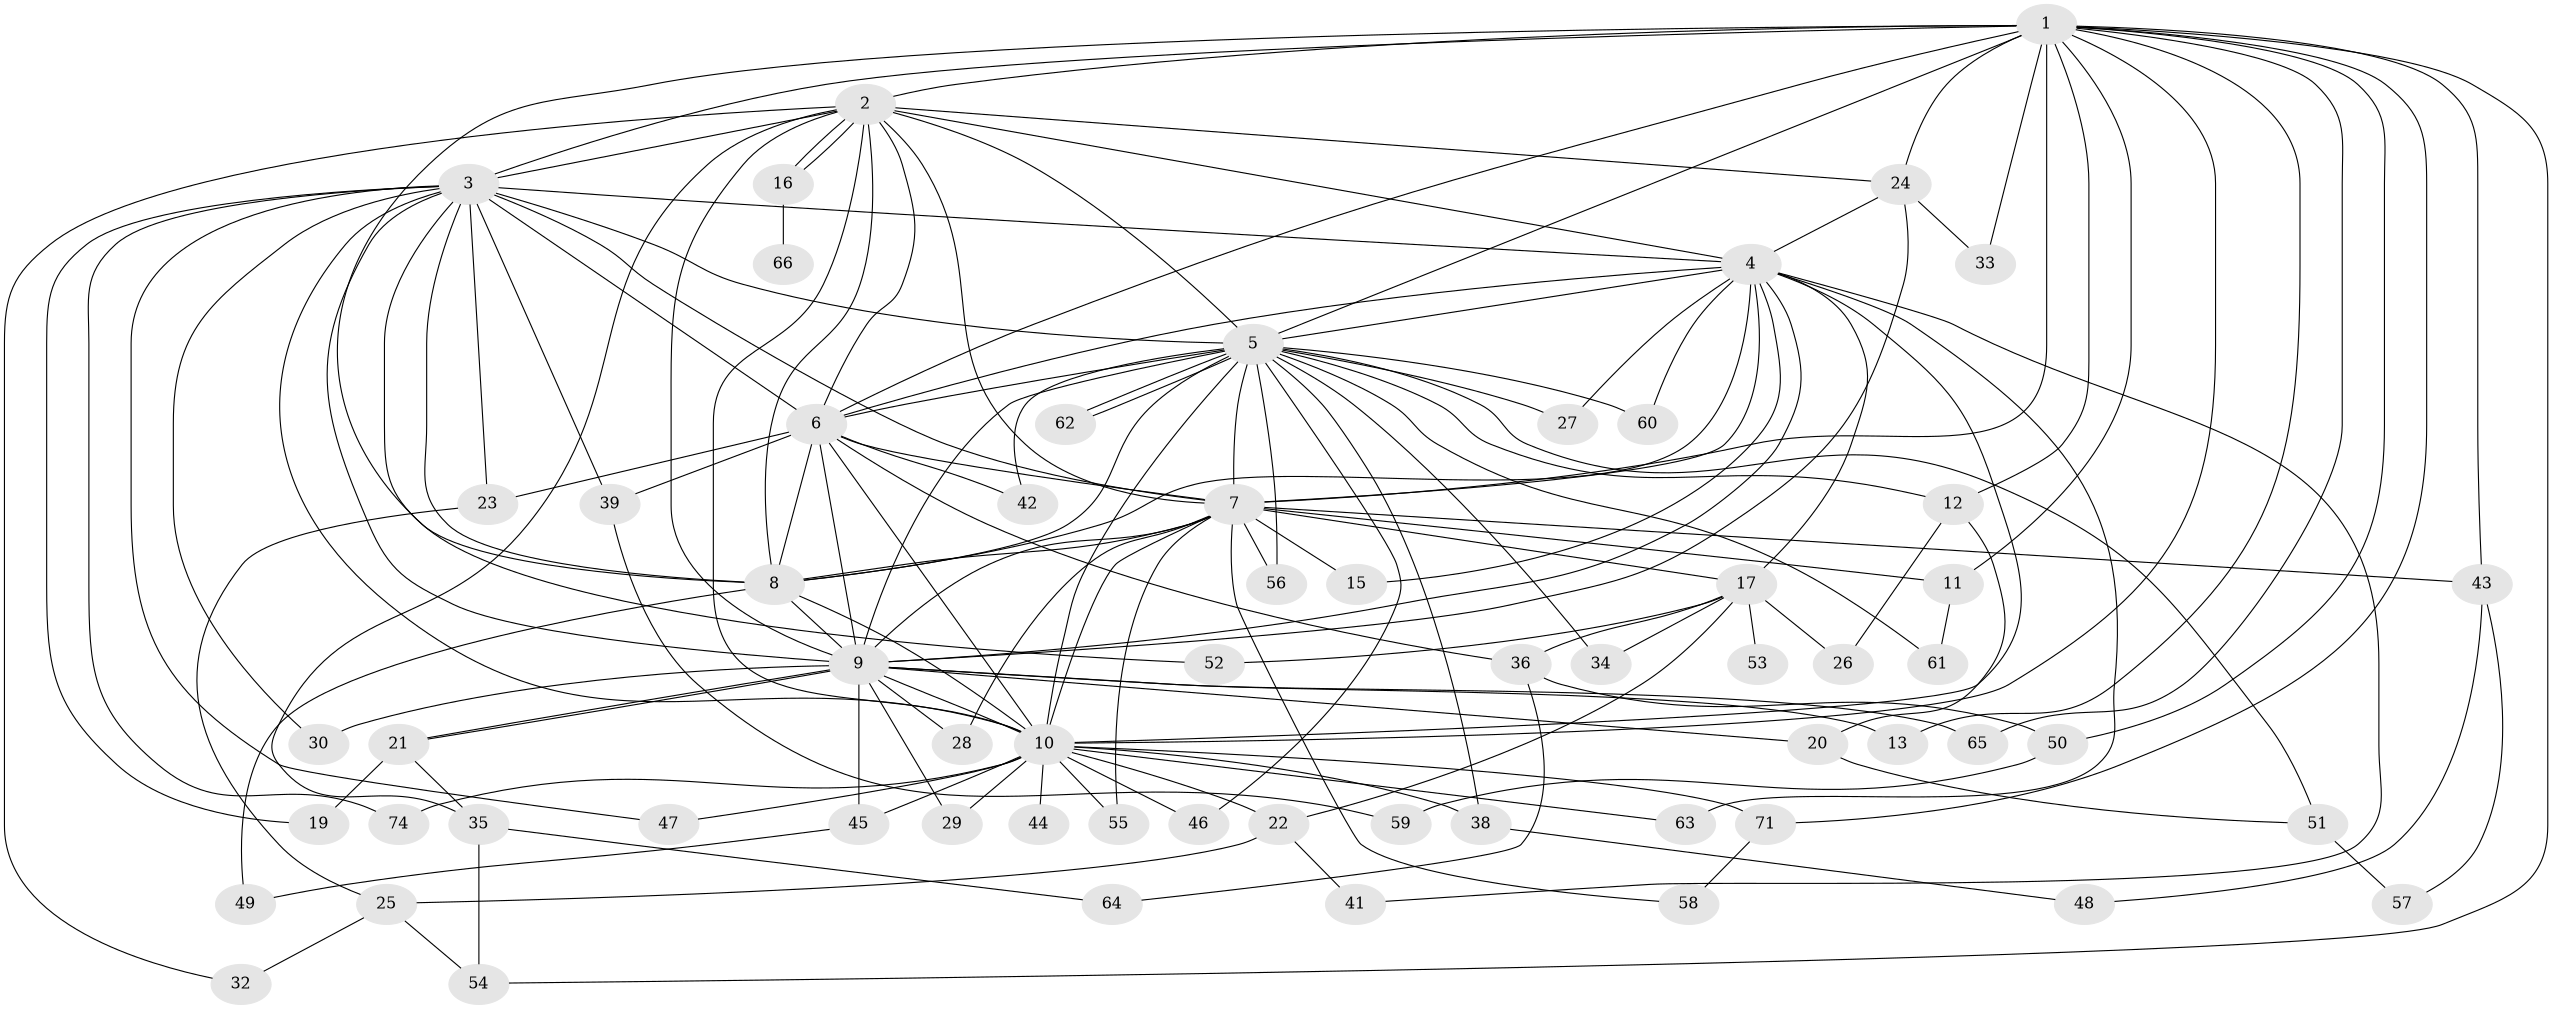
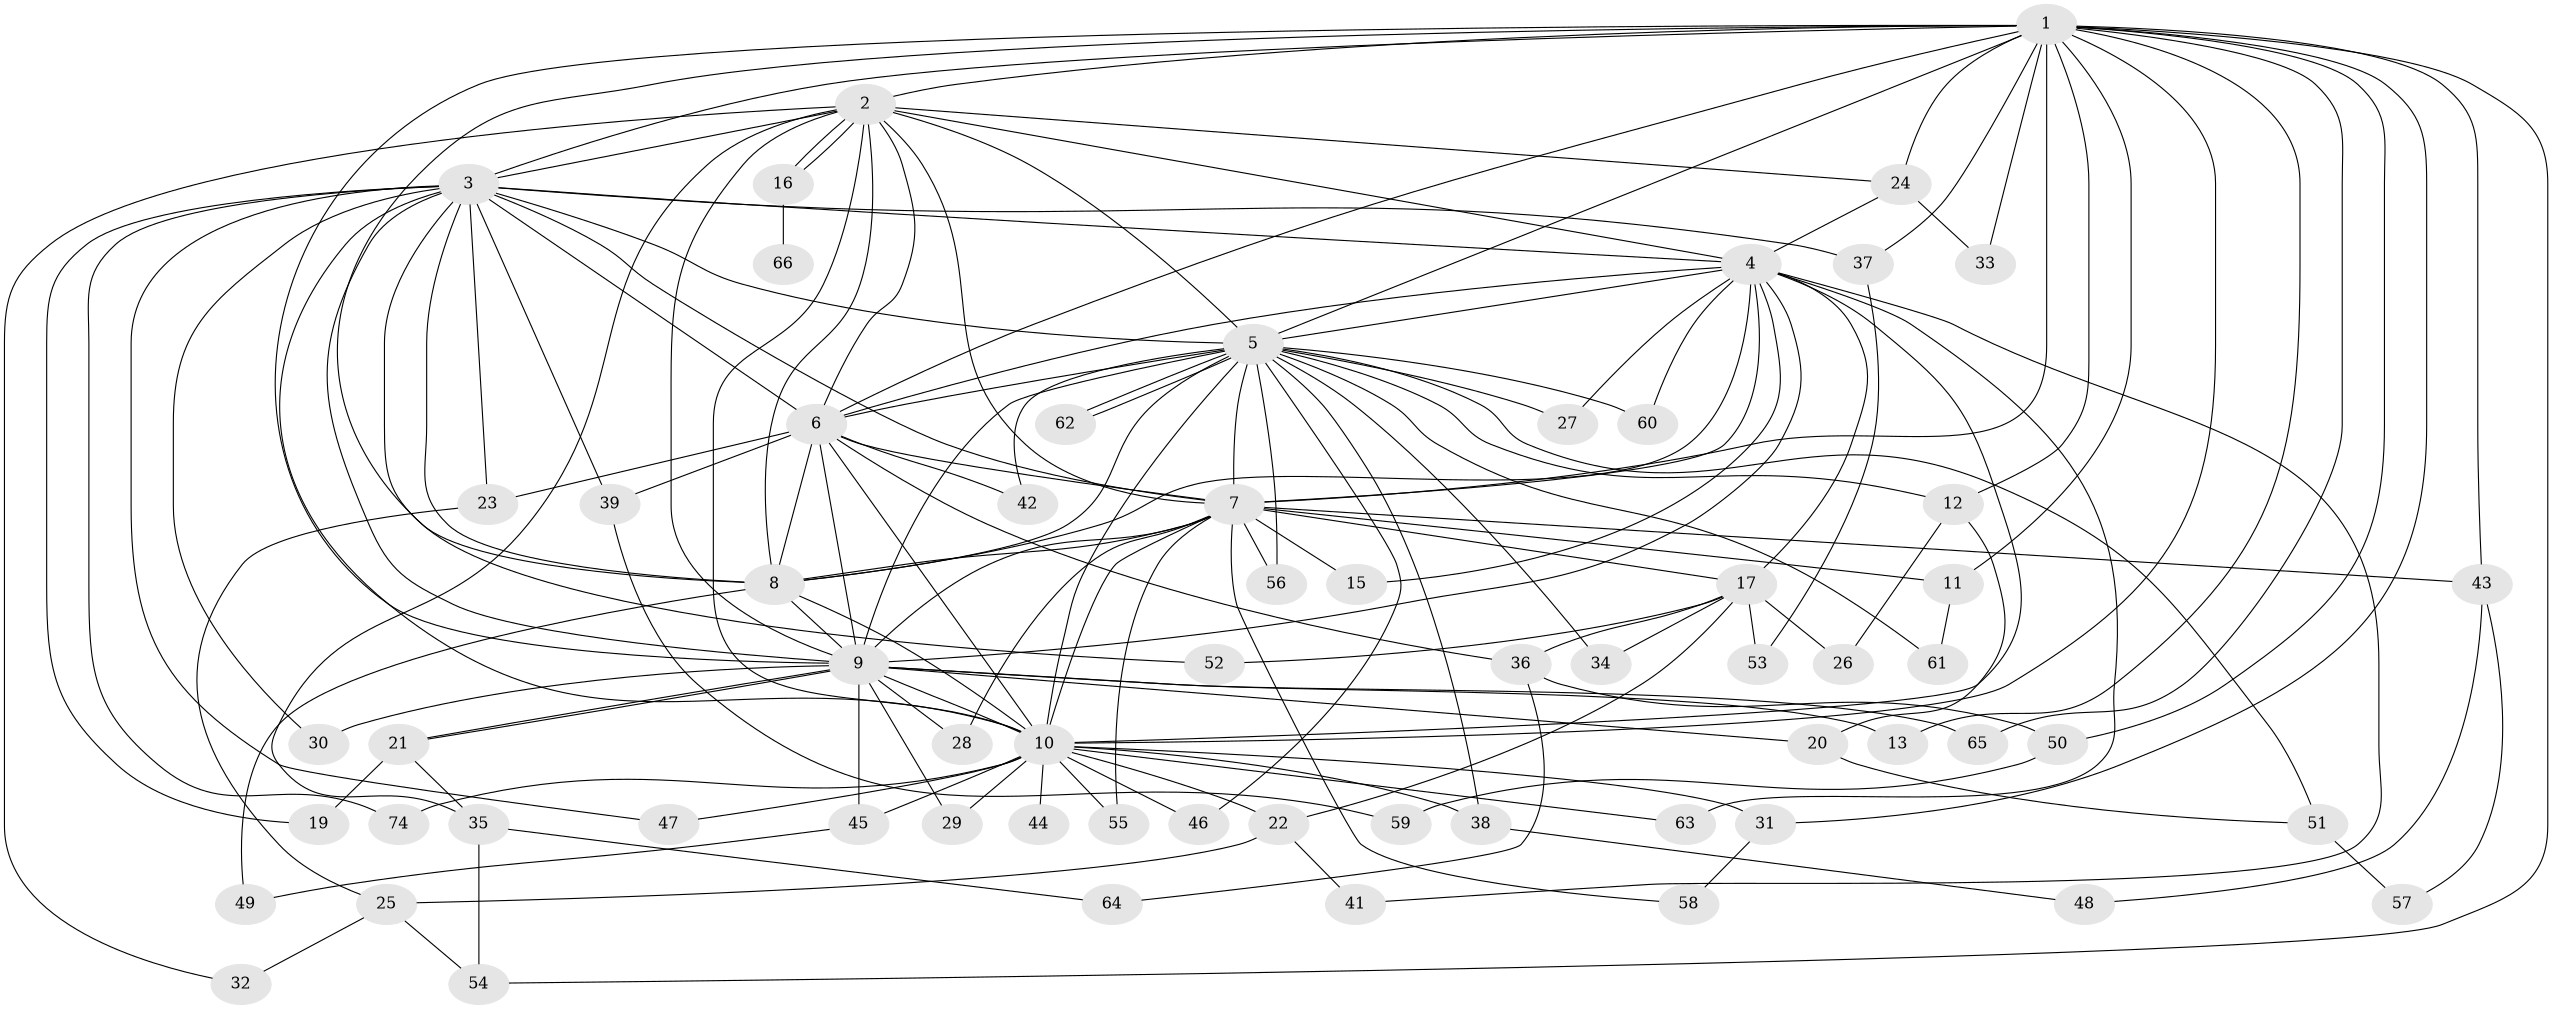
node "37": added
edge "24" -- "9": now "1" -- "9"
node "71": label "71" -> "31"
